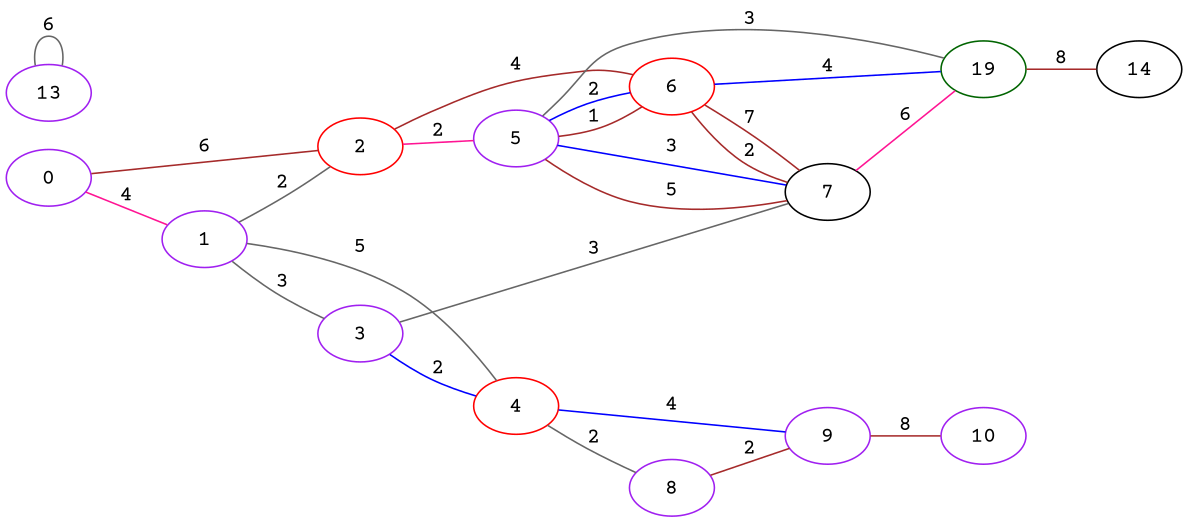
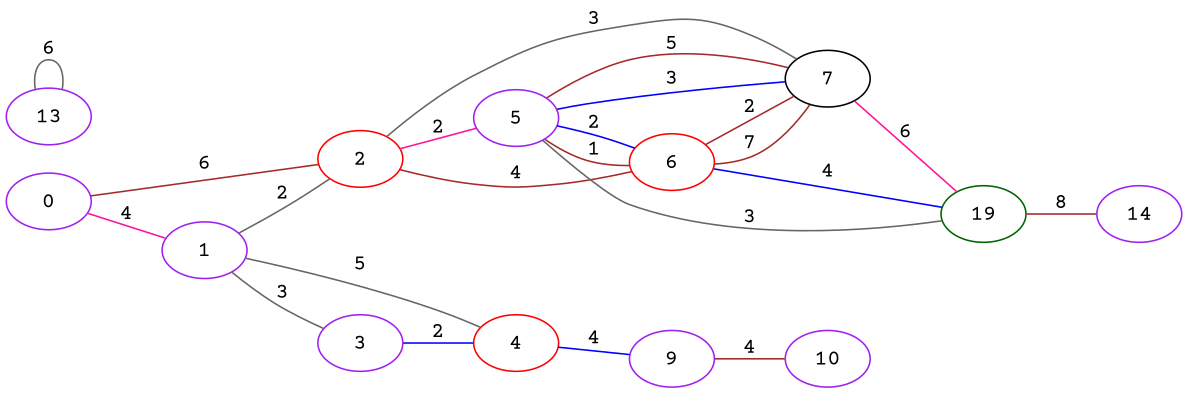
node "14": color black -> purple
edge "7" -- "3": now "7" -- "2"
edge "9" -- "10": label "8" -> "4"
node "8": removed
